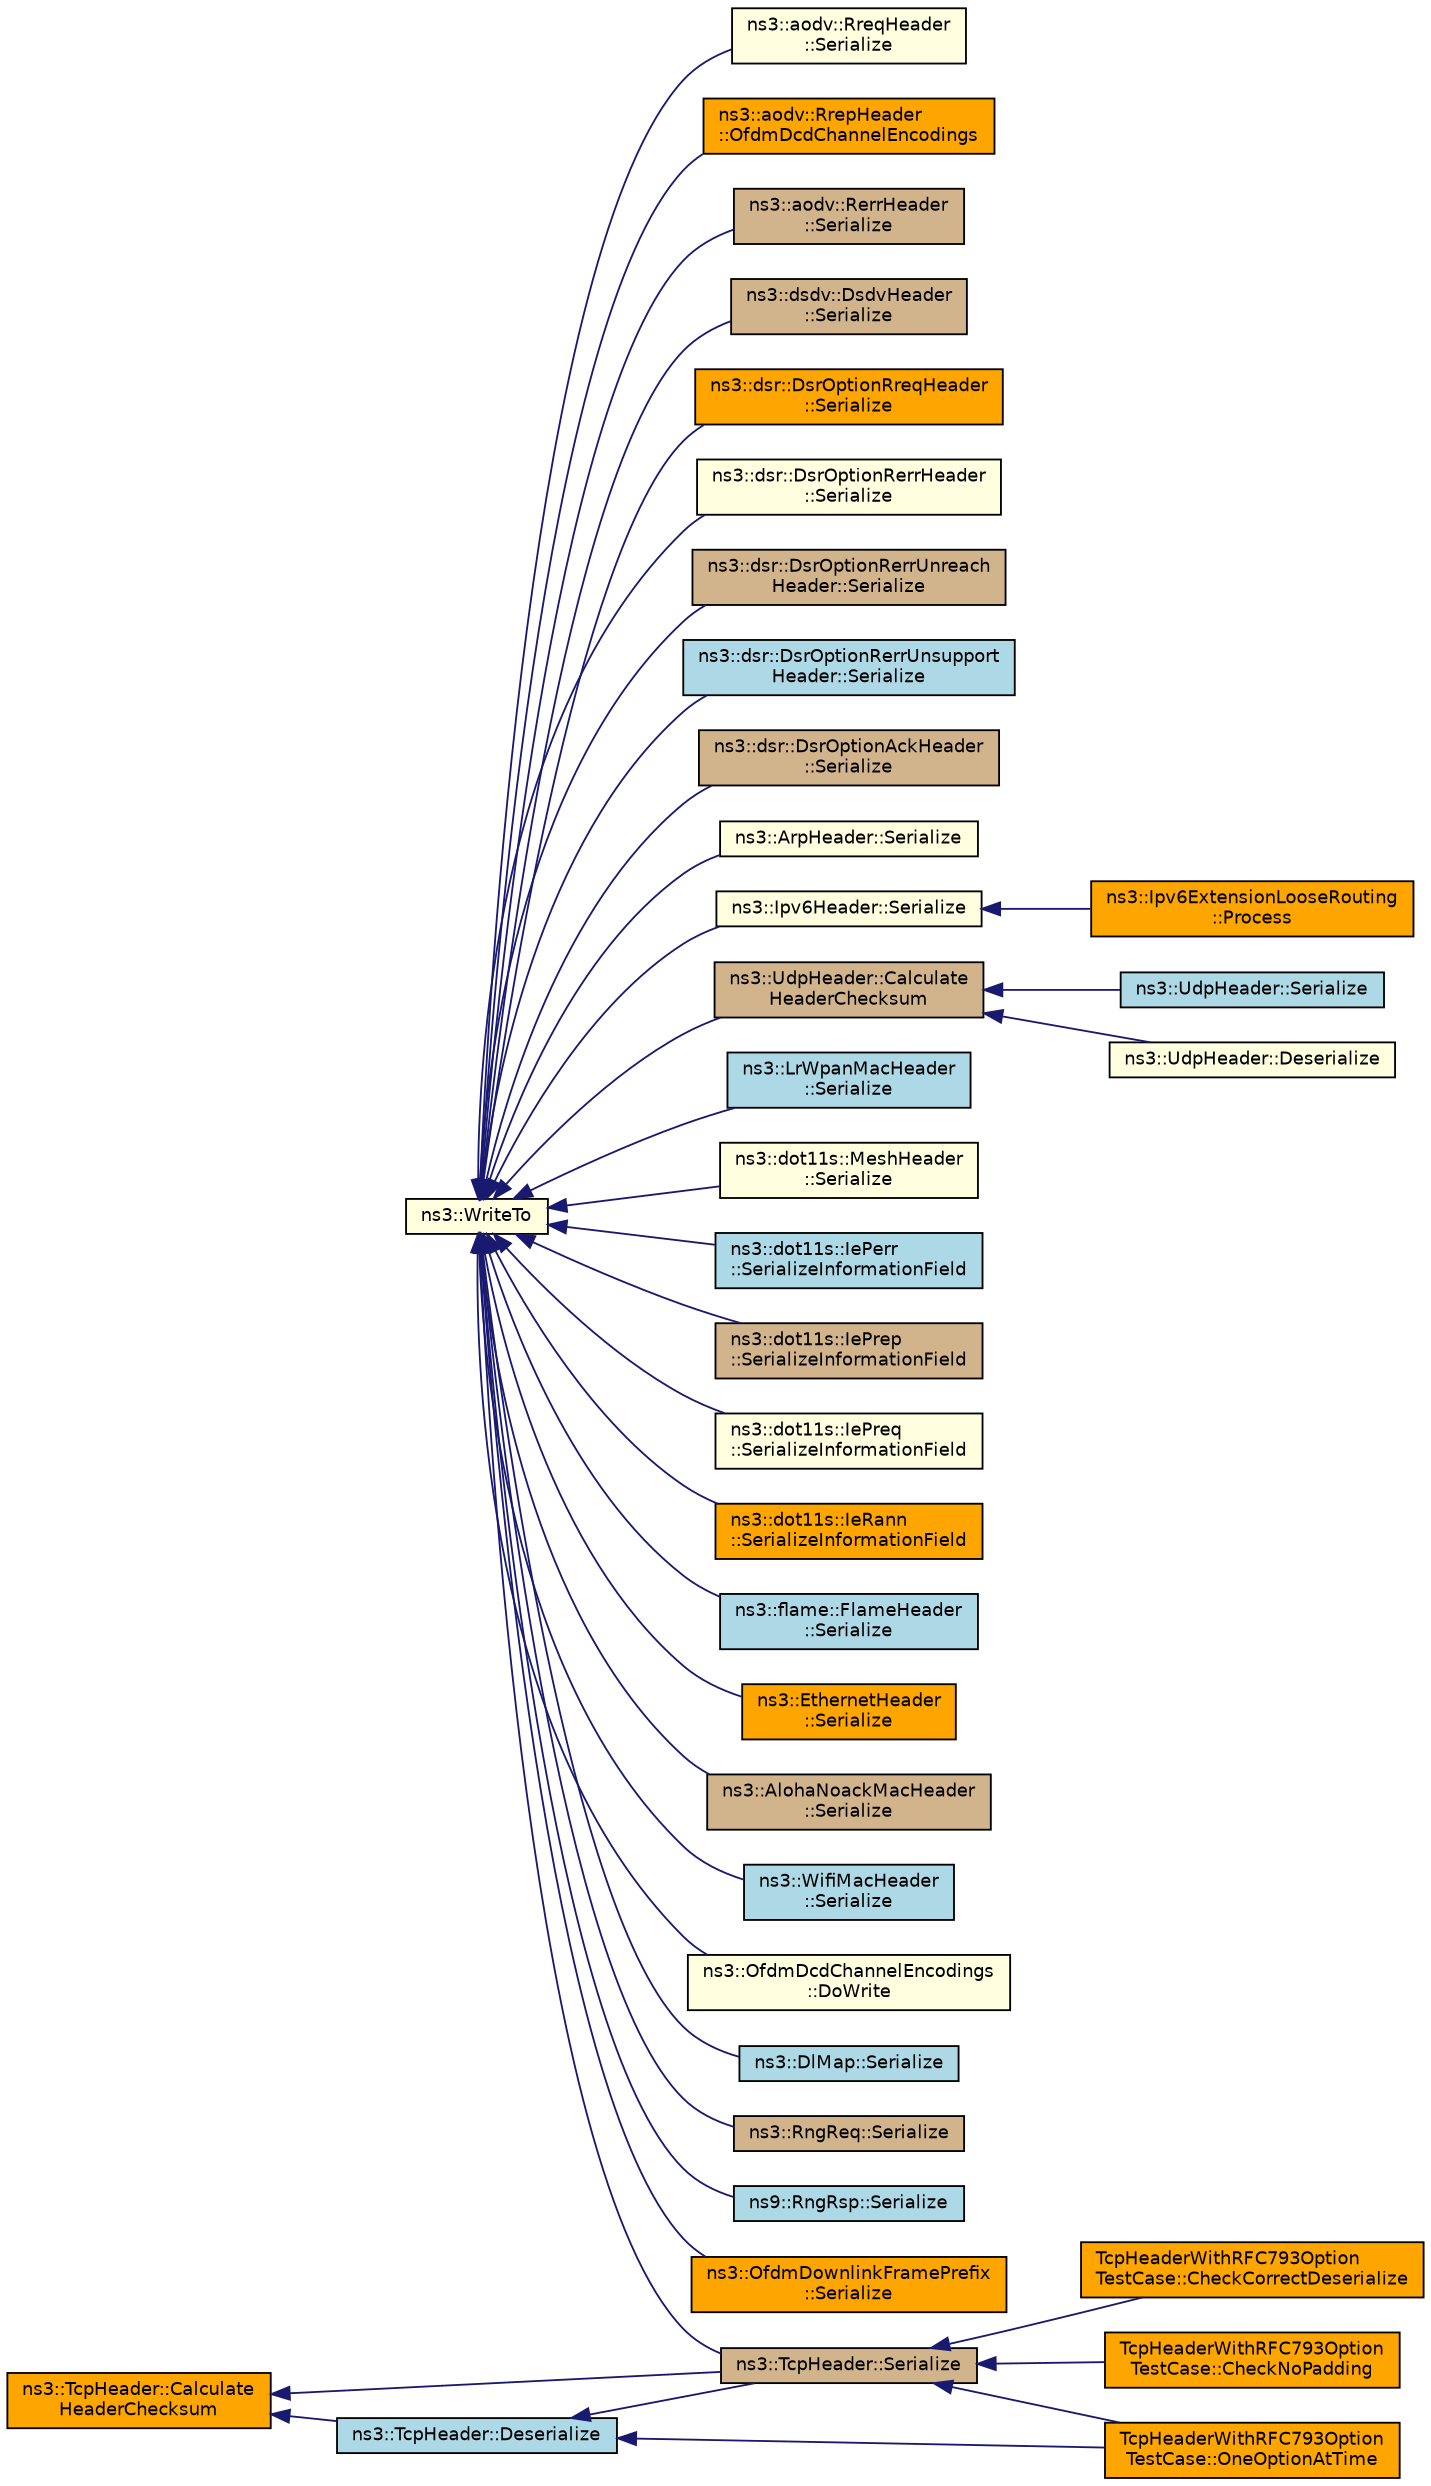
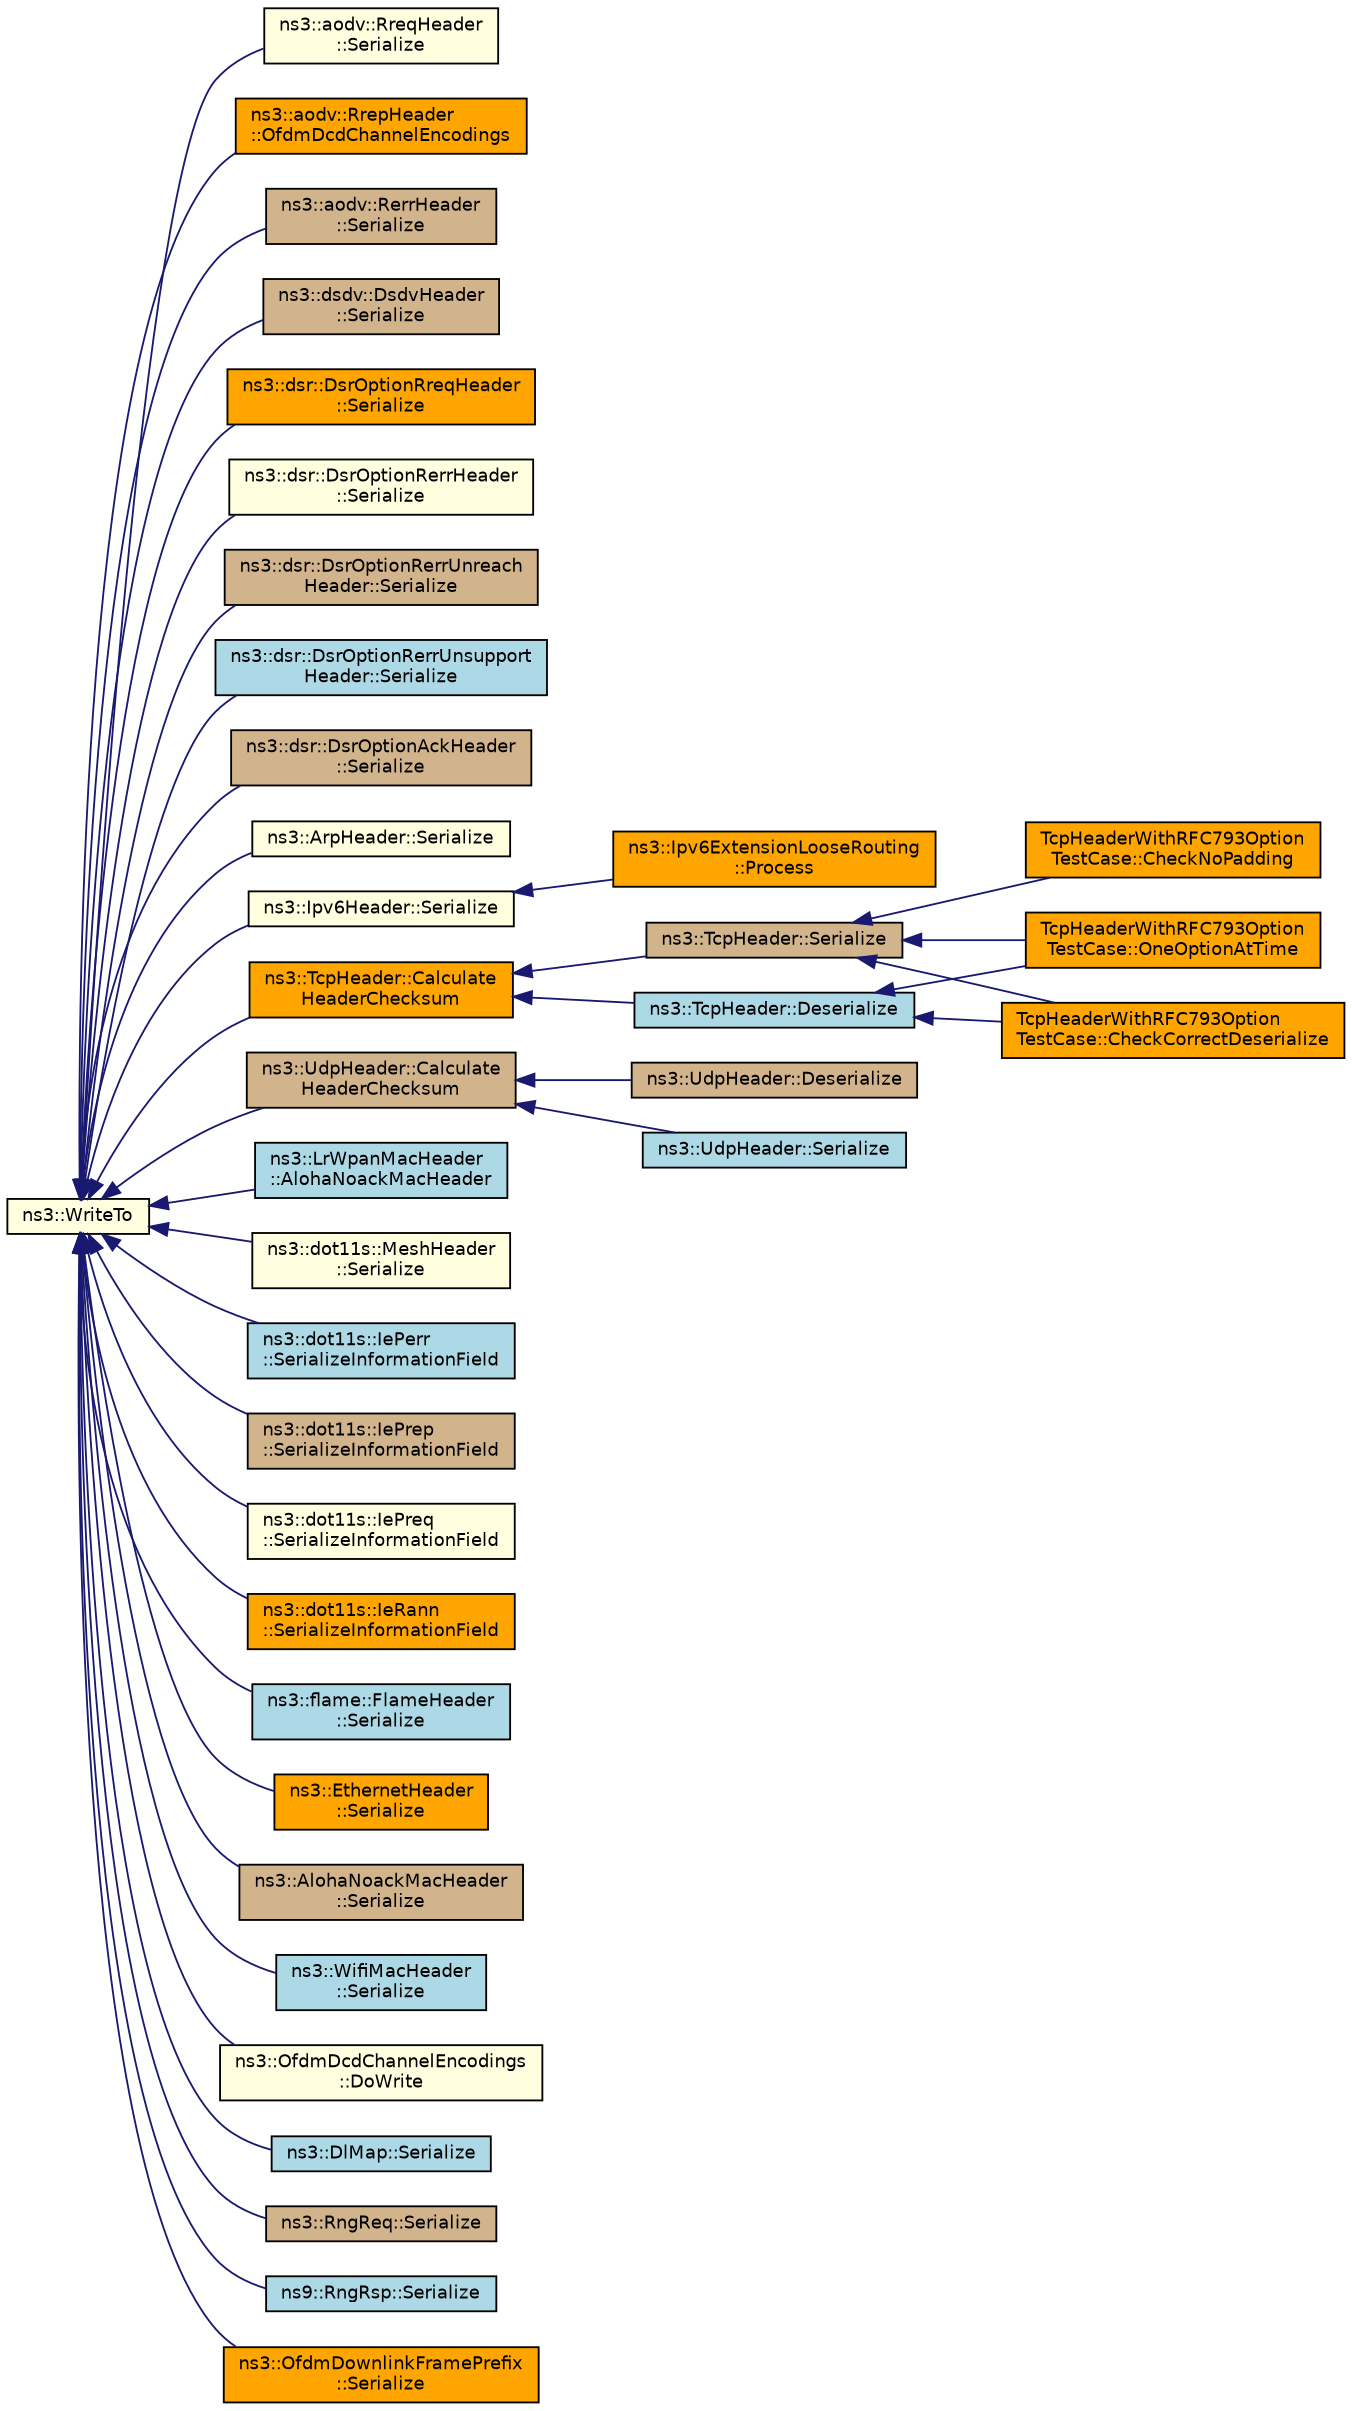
node "ns3::UdpHeader::Deserialize": fillcolor lightyellow -> tan
node "ns3::LrWpanMacHeader ::Serialize": label "ns3::LrWpanMacHeader ::Serialize" -> "ns3::LrWpanMacHeader ::AlohaNoackMacHeader"
edge "ns3::TcpHeader::Serialize" -> "ns3::WriteTo": now "ns3::TcpHeader::Calculate HeaderChecksum" -> "ns3::WriteTo"
edge "ns3::TcpHeader::Serialize" -> "ns3::TcpHeader::Deserialize": now "TcpHeaderWithRFC793Option TestCase::CheckCorrectDeserialize" -> "ns3::TcpHeader::Deserialize"
